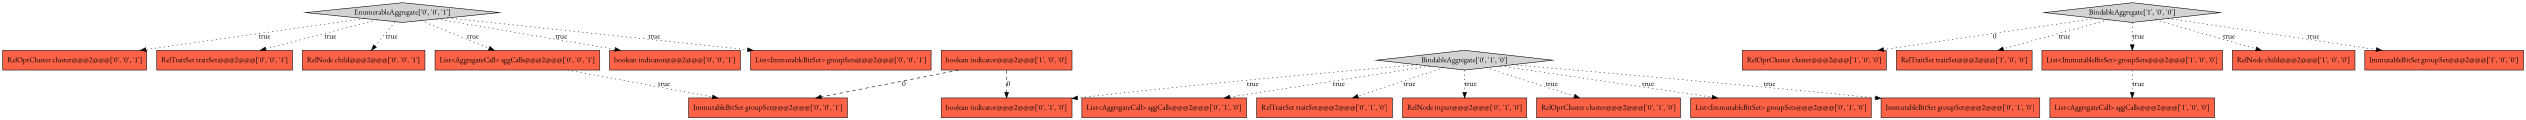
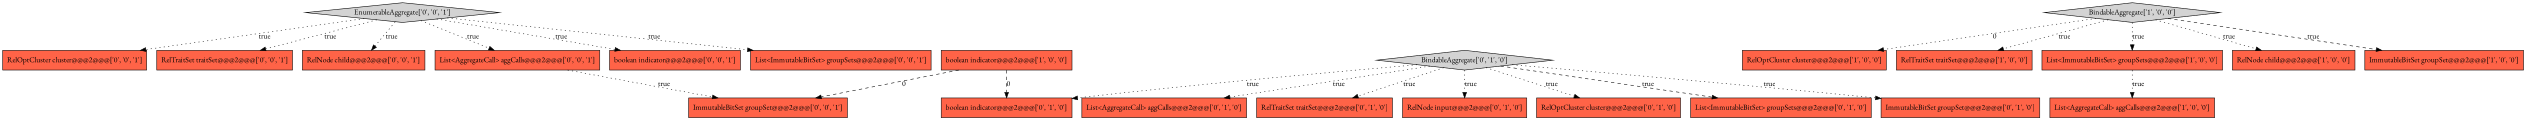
edge "BindableAggregate['1', '0', '0']" -> "ImmutableBitSet groupSet@@@2@@@['1', '0', '0']": style dotted -> dashed
edge "BindableAggregate['0', '1', '0']" -> "List<ImmutableBitSet> groupSets@@@2@@@['0', '1', '0']": style dotted -> dashed
